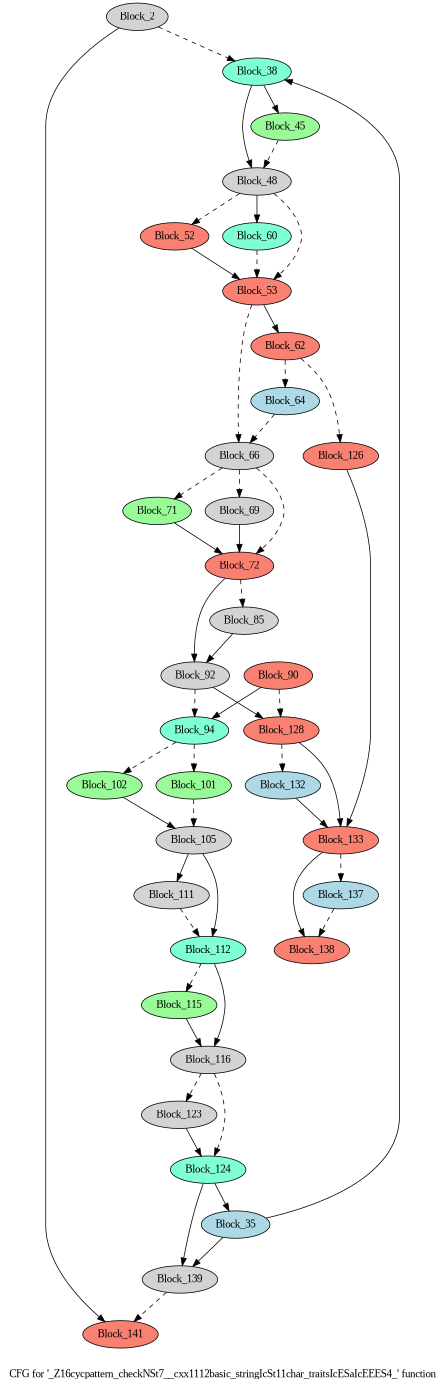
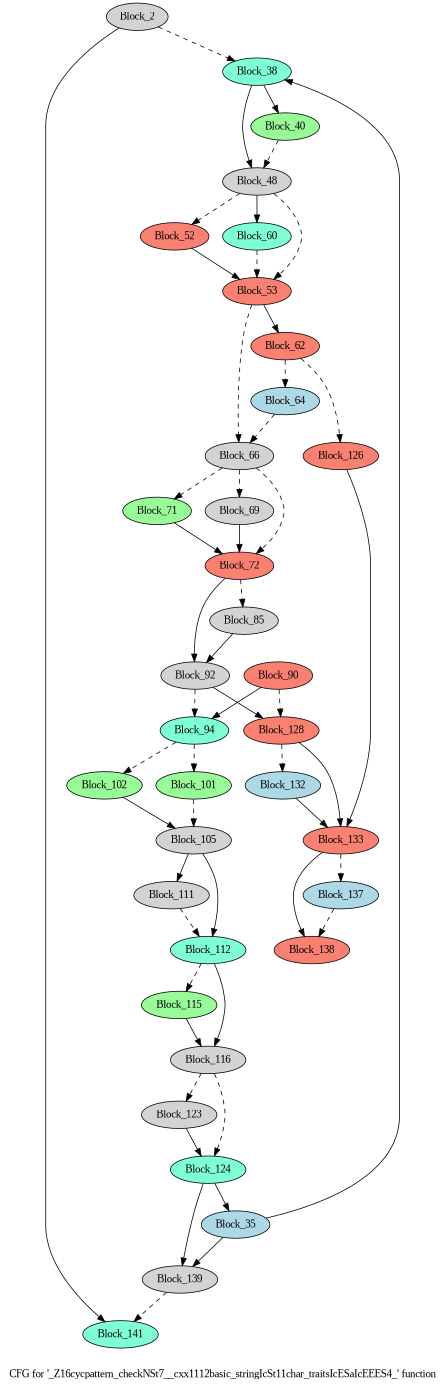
node "Block_45": label "Block_45" -> "Block_40"
node "Block_141": fillcolor salmon -> aquamarine
